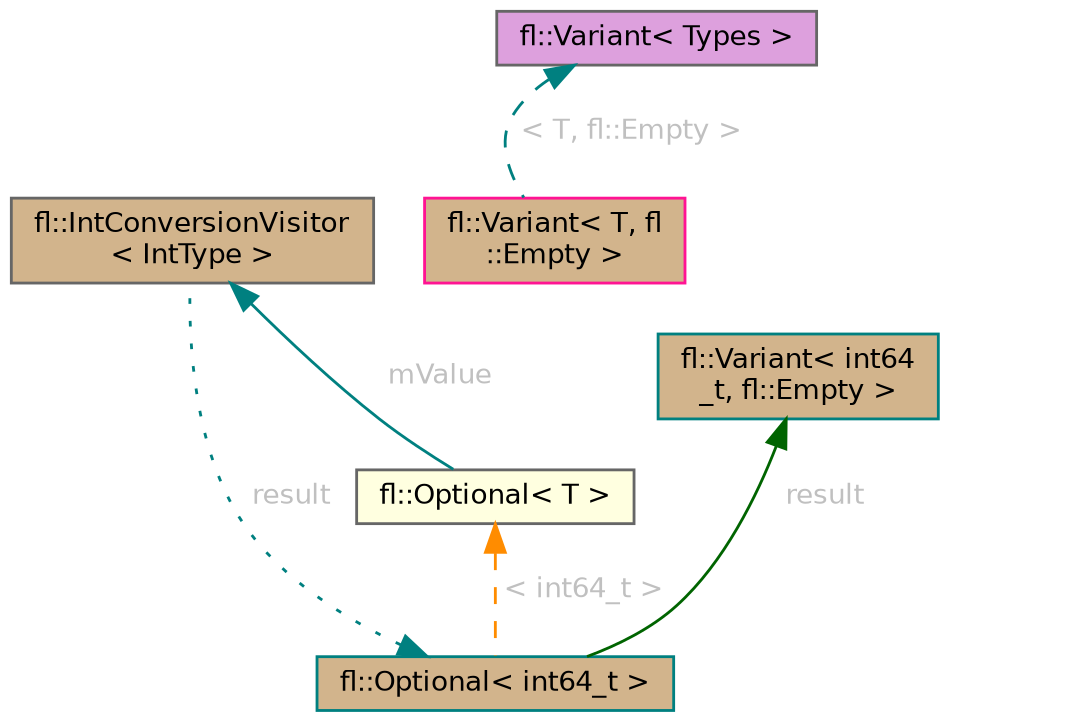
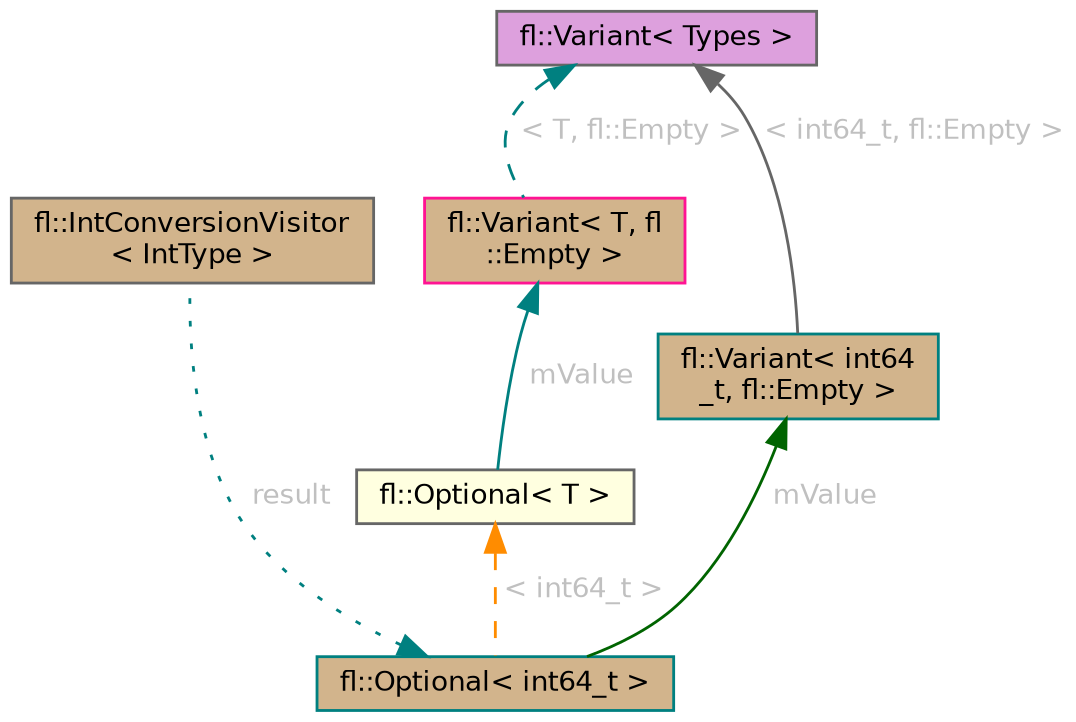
edge "fl::Variant< int64 _t, fl::Empty >" -> "fl::Variant< Types >": added, label "< int64_t, fl::Empty >"
edge "fl::Optional< T >" -> "fl::IntConversionVisitor < IntType >": now "fl::Optional< T >" -> "fl::Variant< T, fl ::Empty >"
edge "fl::Optional< int64_t >" -> "fl::Variant< int64 _t, fl::Empty >": label " result" -> " mValue"
